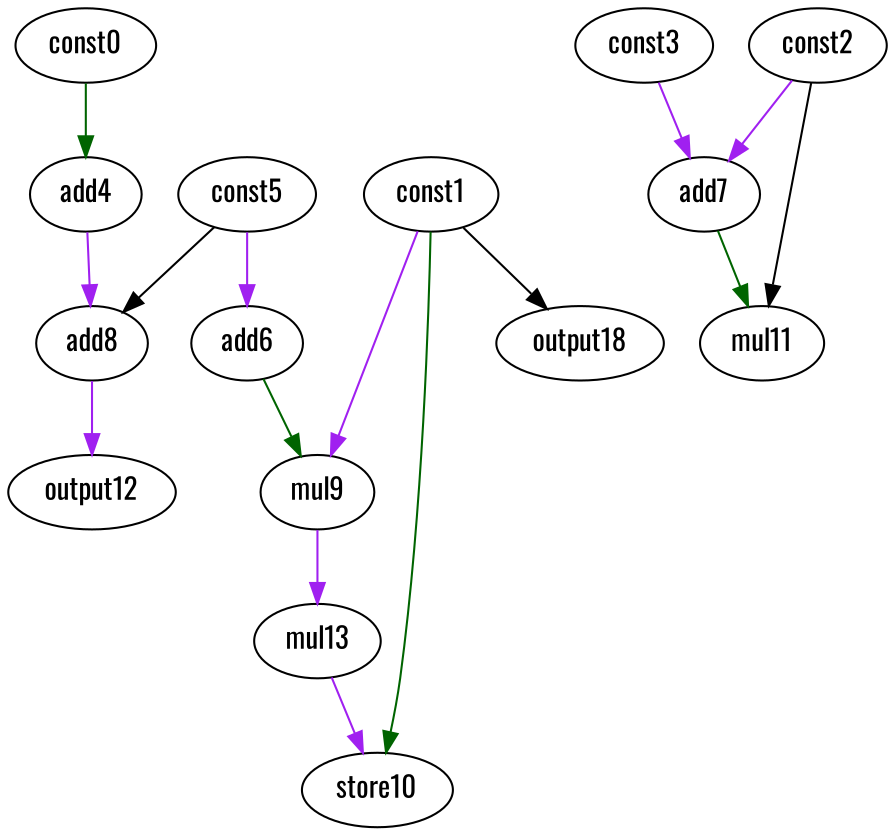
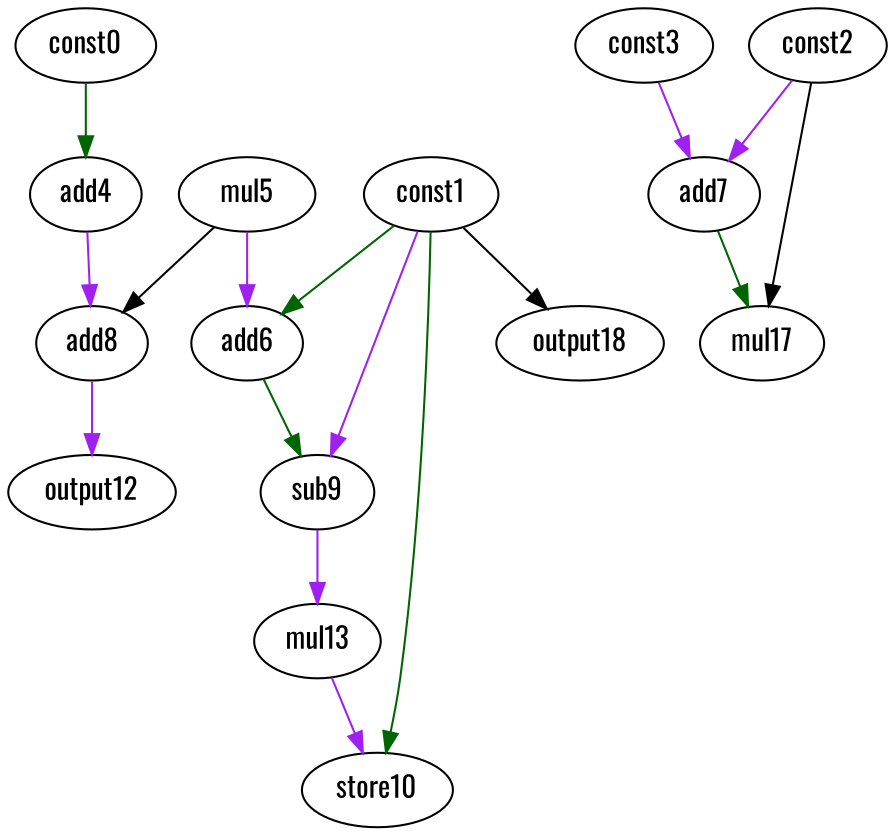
node "const5": label "const5" -> "mul5"
edge "const1" -> "add6": added
node "mul11": label "mul11" -> "mul17"
node "mul9": label "mul9" -> "sub9"
